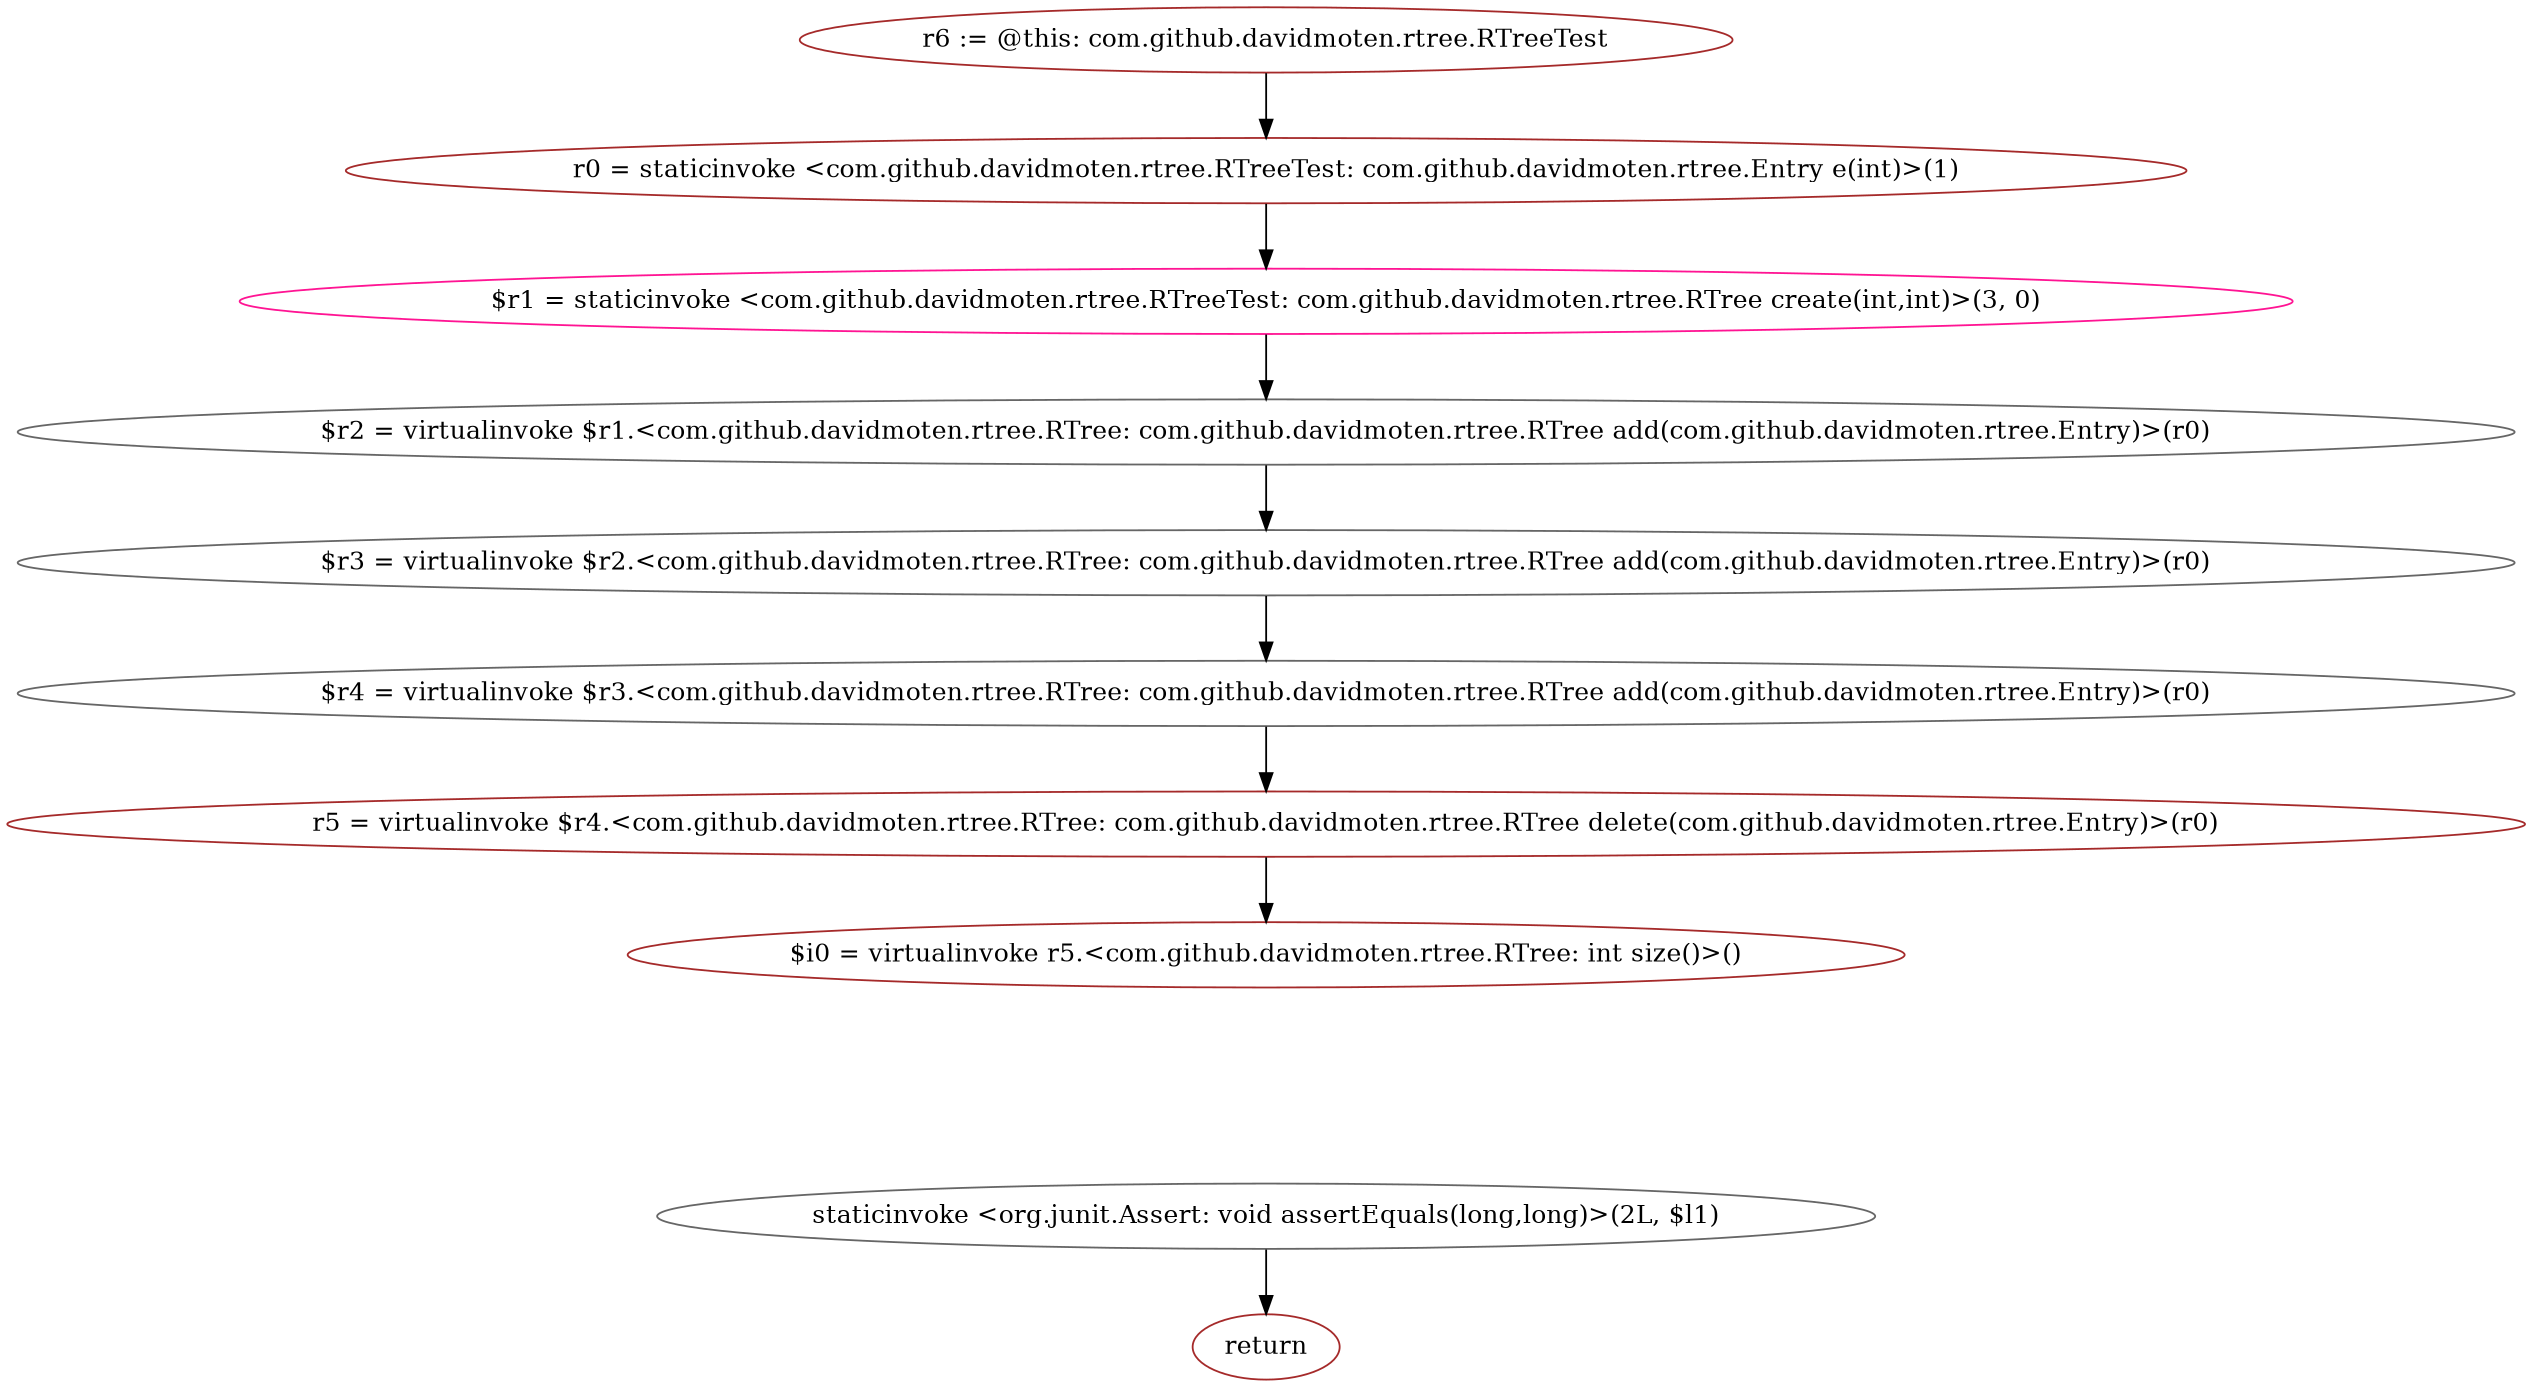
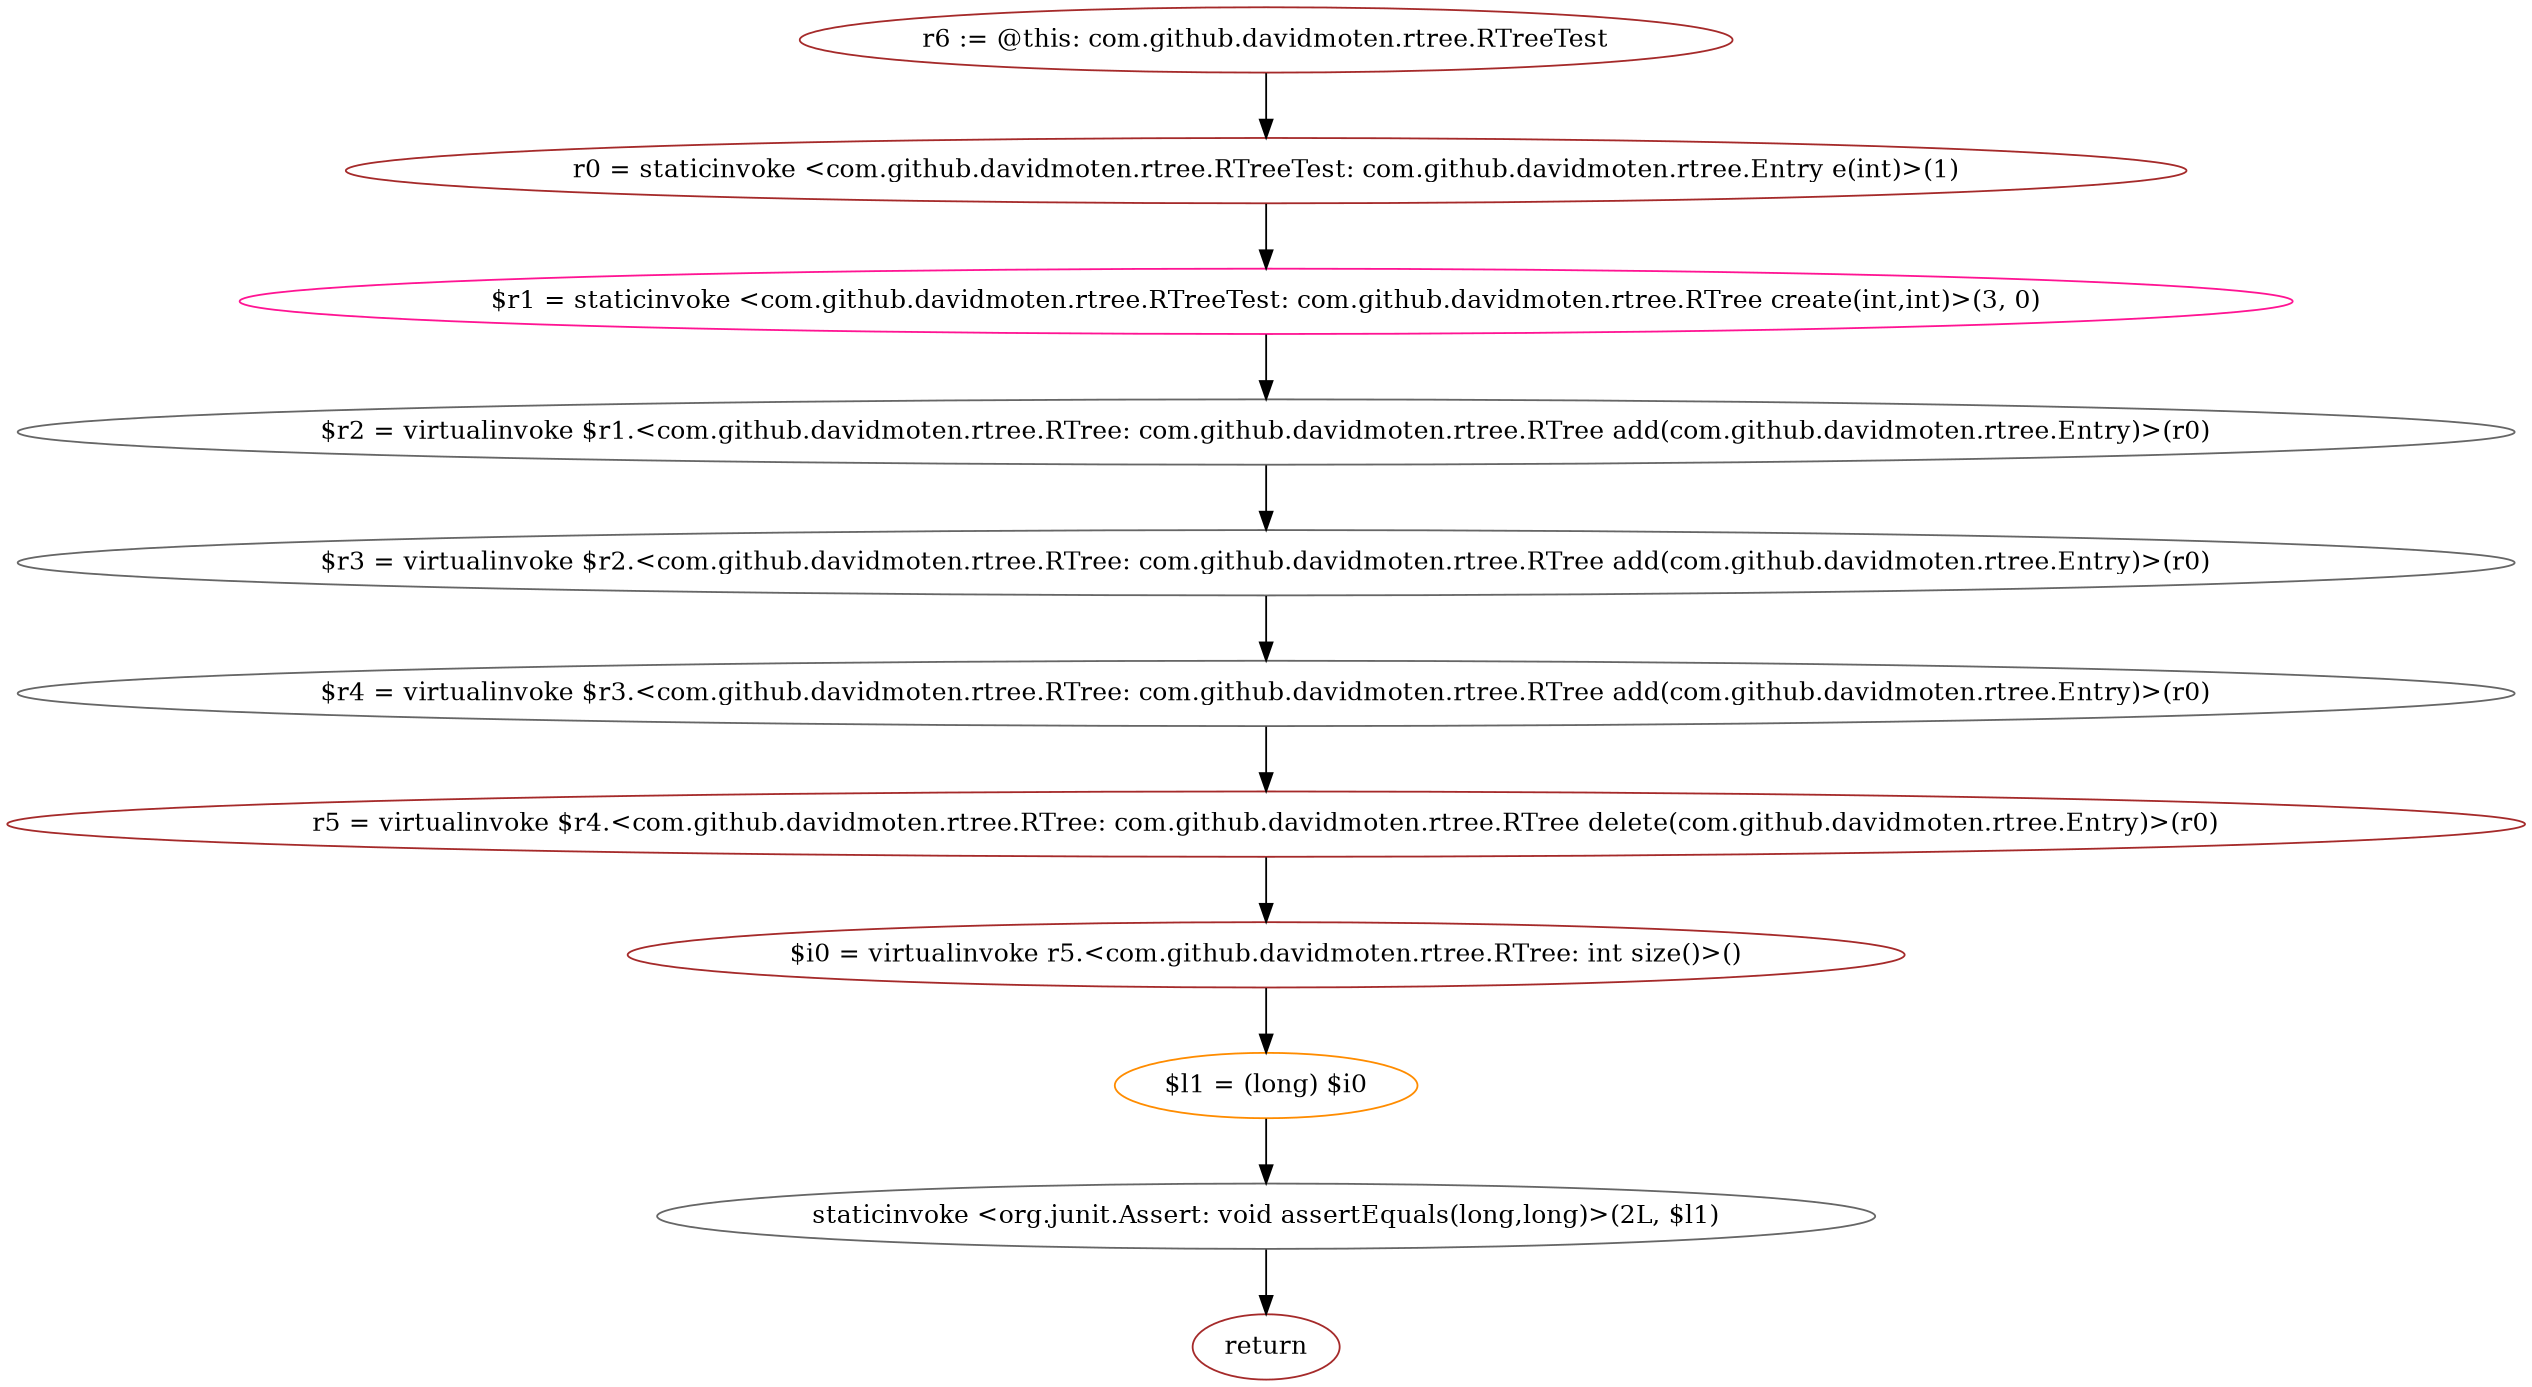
node "$l1 = (long) $i0": added
